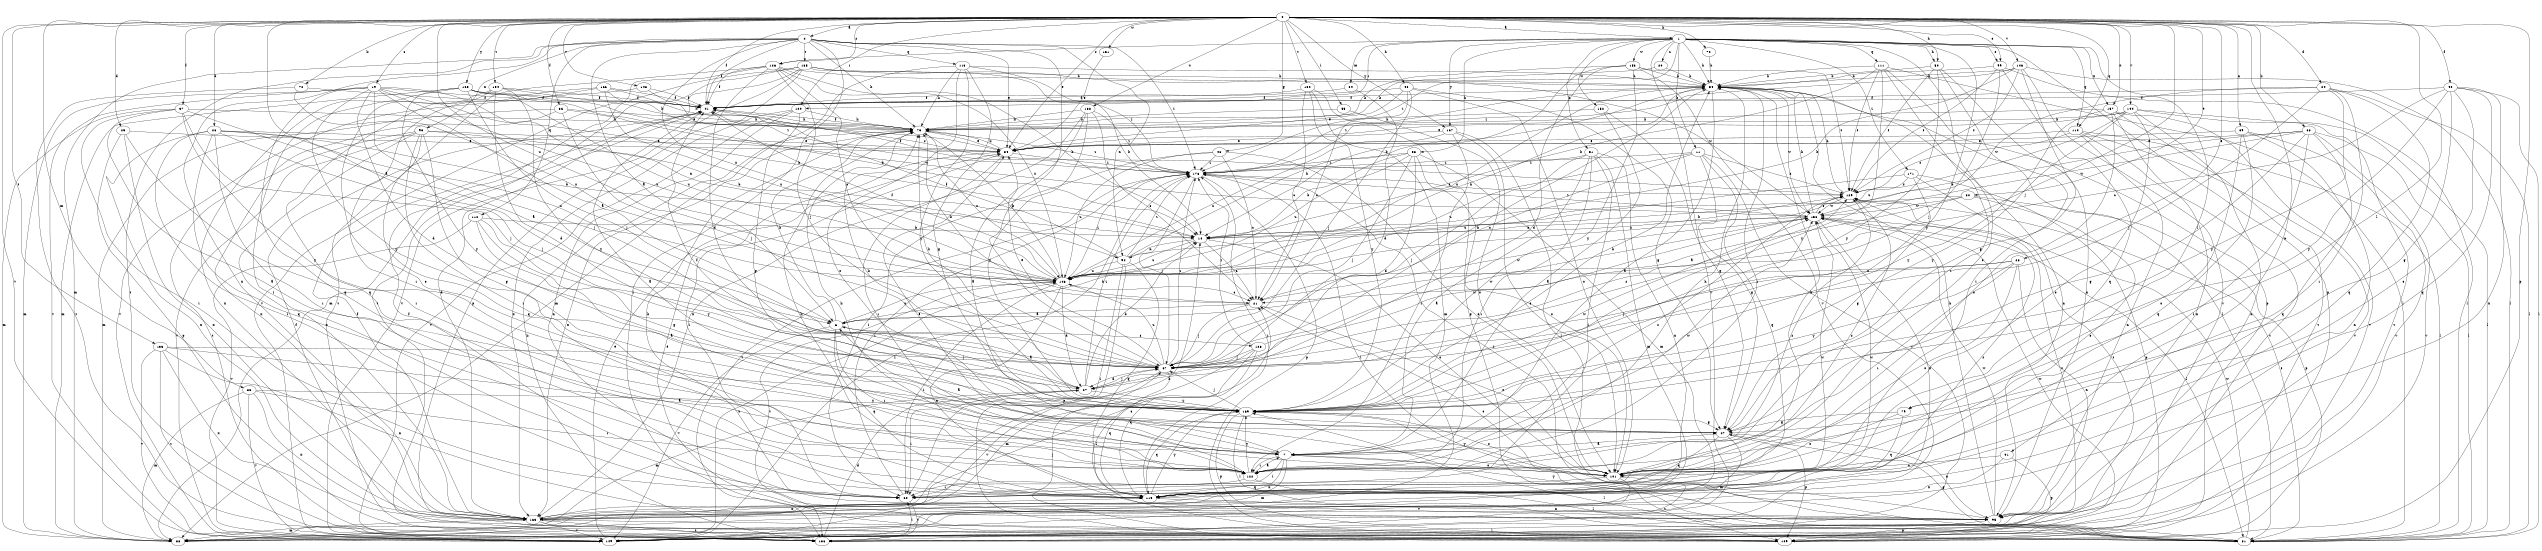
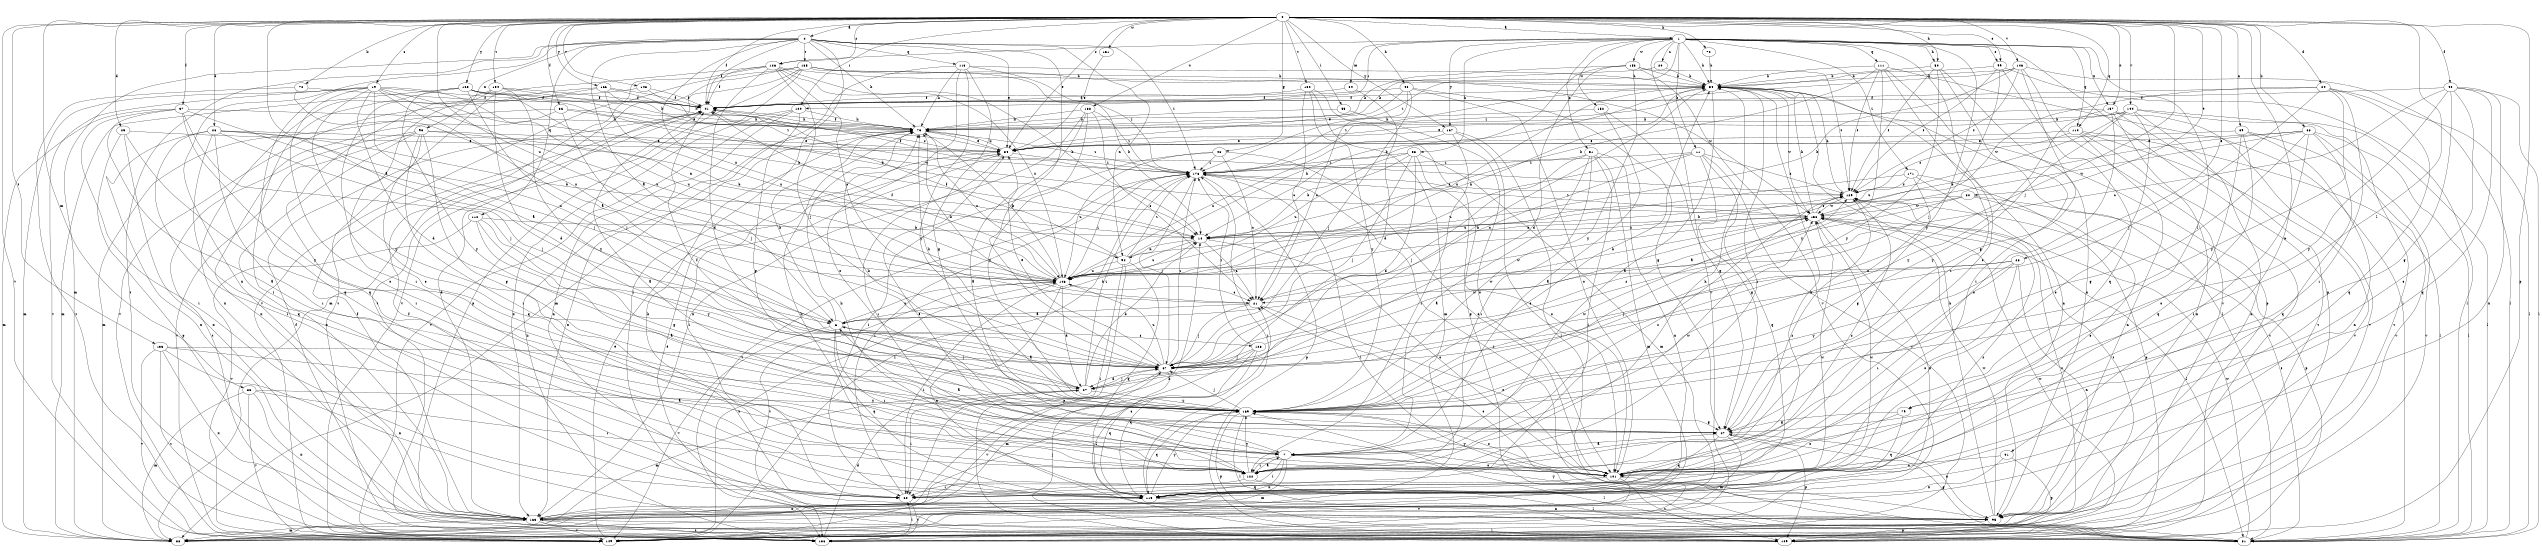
edge "0" -> "166": added, label "y"
edge "19" -> "101": added, label "o"
